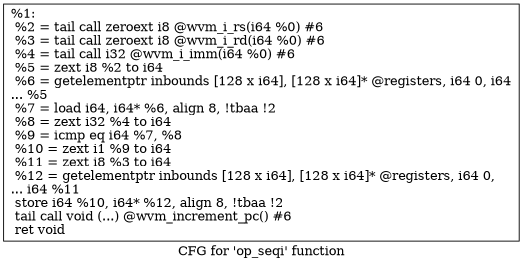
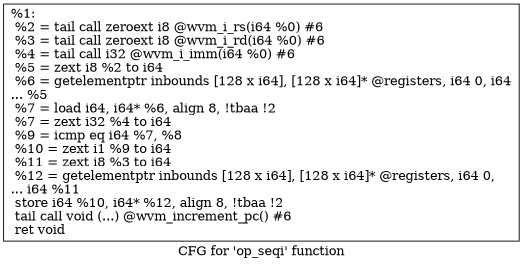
node "%1:": text "%8 = zext i32 %4 to i64" -> "%7 = zext i32 %4 to i64"
